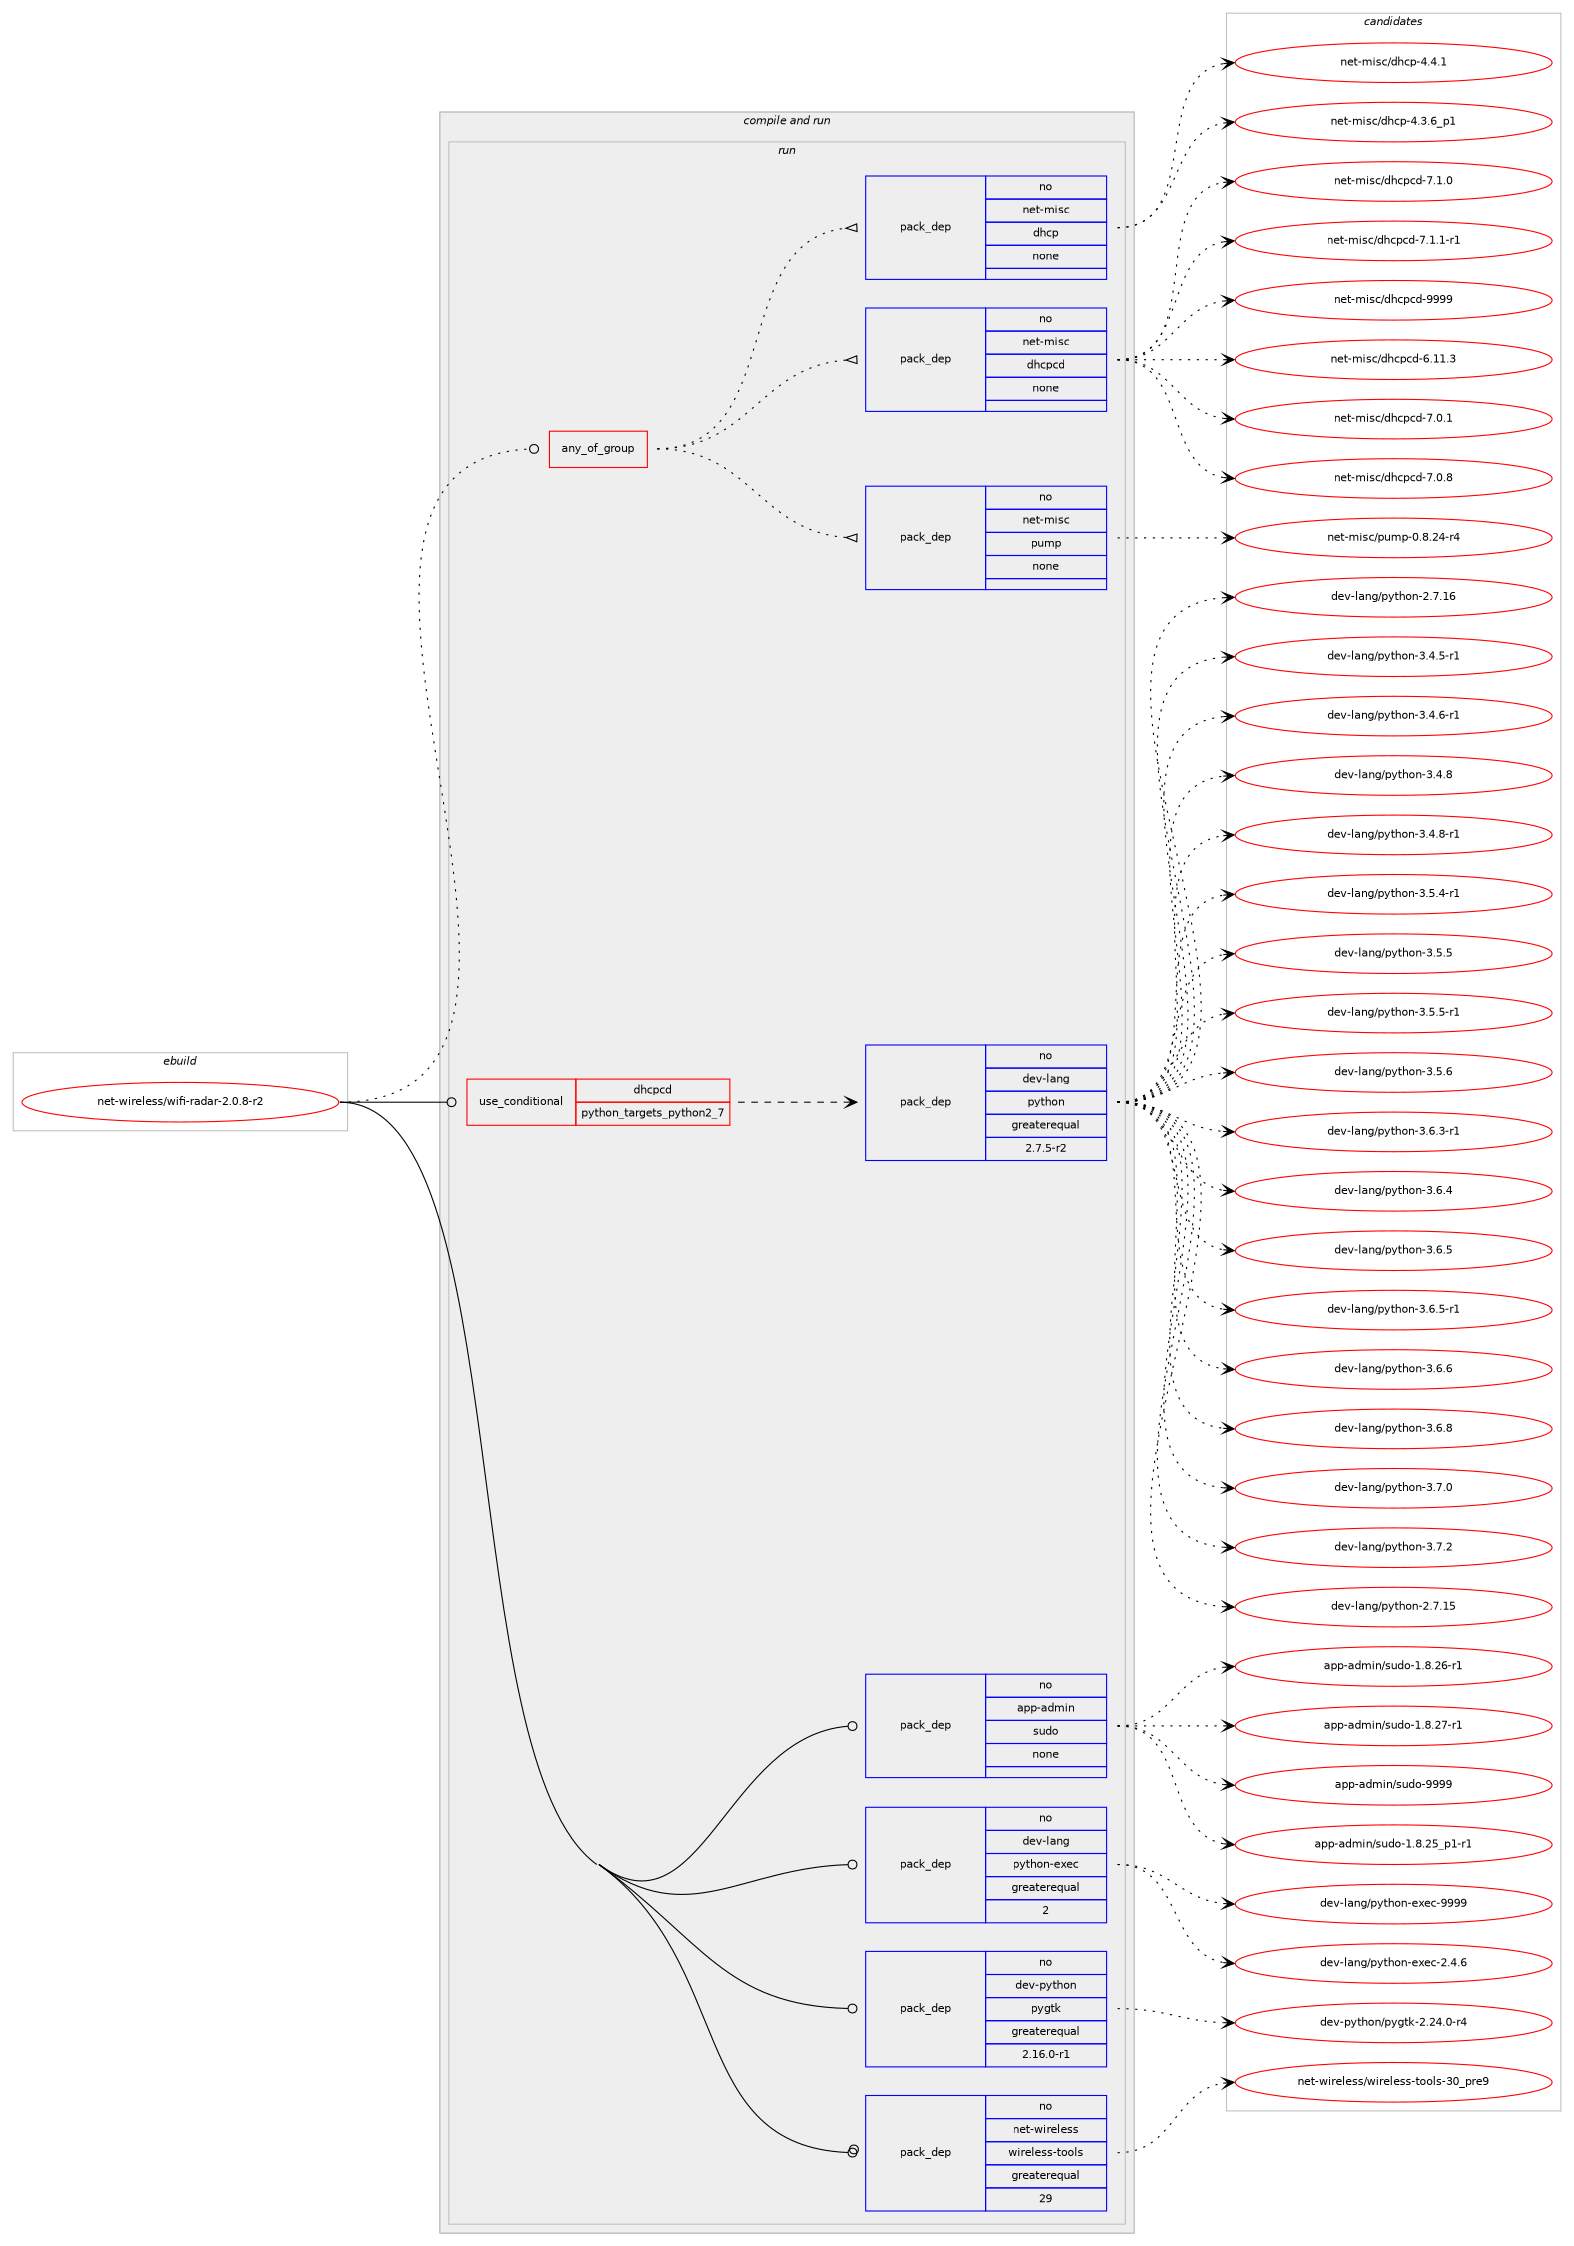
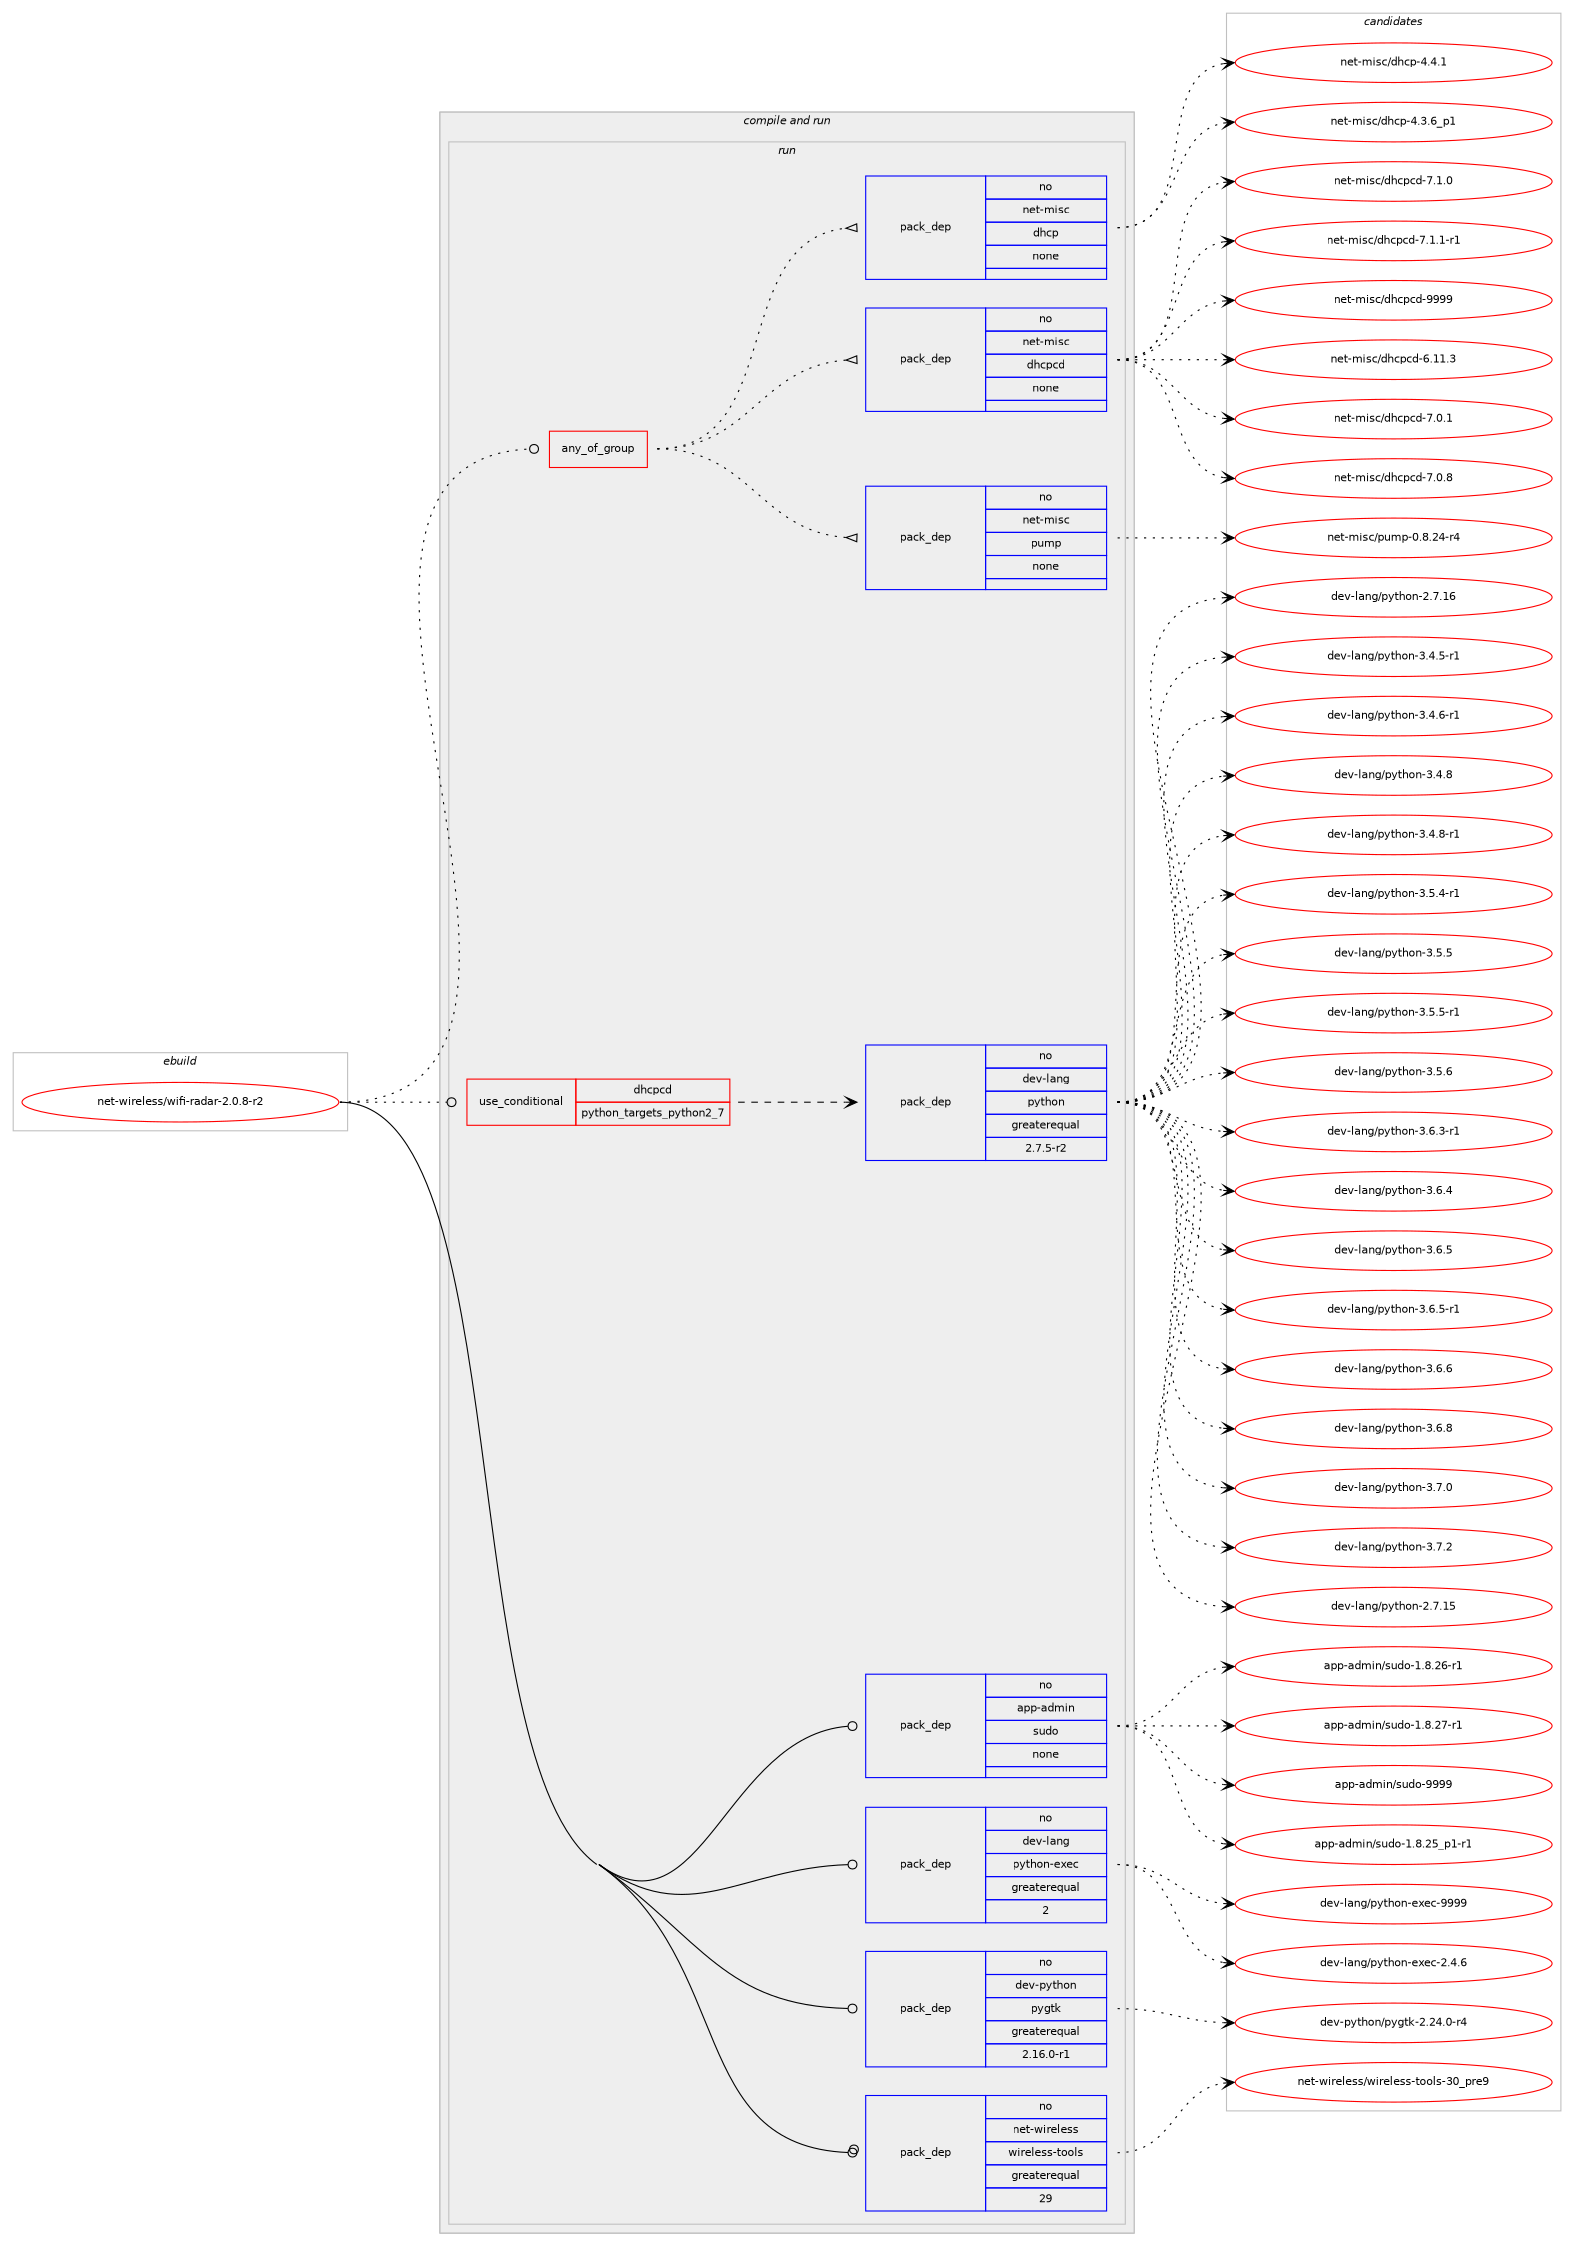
edge "net-wireless/wifi-radar-2.0.8-r2" -> "use_conditional": style solid -> dotted
